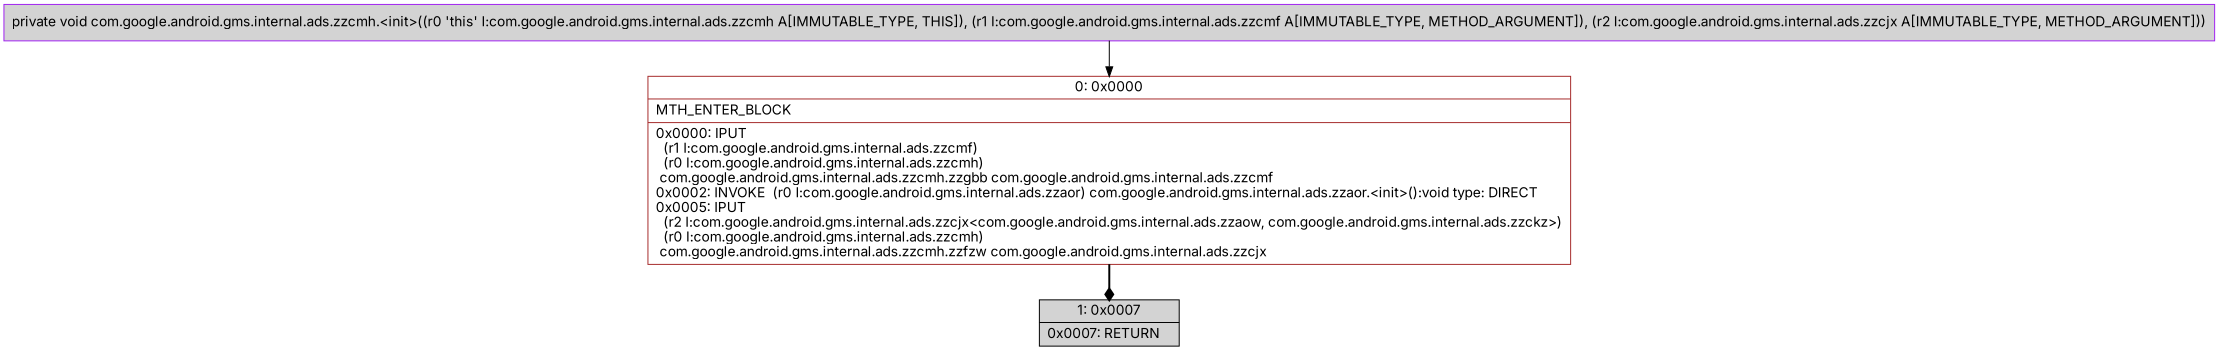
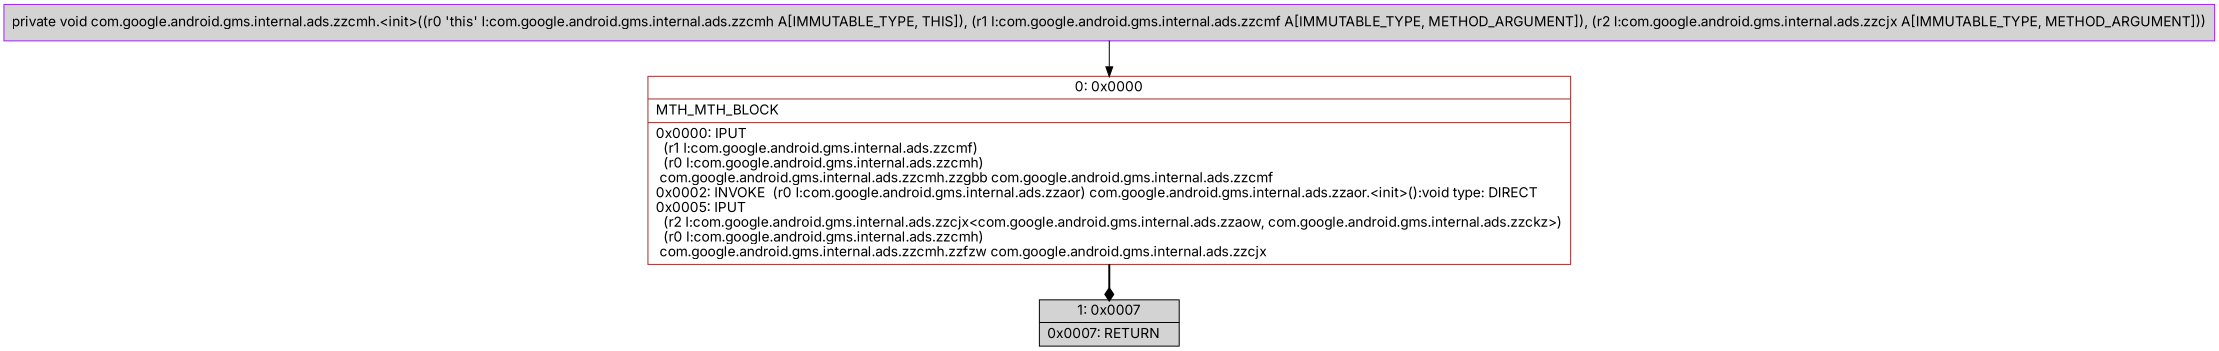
node "0: 0x0000": text "MTH_ENTER_BLOCK" -> "MTH_MTH_BLOCK"
